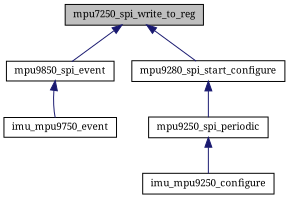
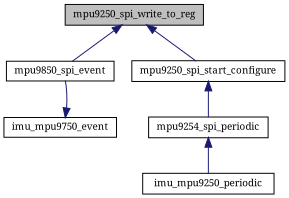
node "mpu7250_spi_write_to_reg": label "mpu7250_spi_write_to_reg" -> "mpu9250_spi_write_to_reg"
node "mpu9280_spi_start_configure": label "mpu9280_spi_start_configure" -> "mpu9250_spi_start_configure"
edge "imu_mpu9750_event" -> "mpu9850_spi_event": reversed
node "mpu9250_spi_periodic": label "mpu9250_spi_periodic" -> "mpu9254_spi_periodic"
node "imu_mpu9250_configure": label "imu_mpu9250_configure" -> "imu_mpu9250_periodic"
